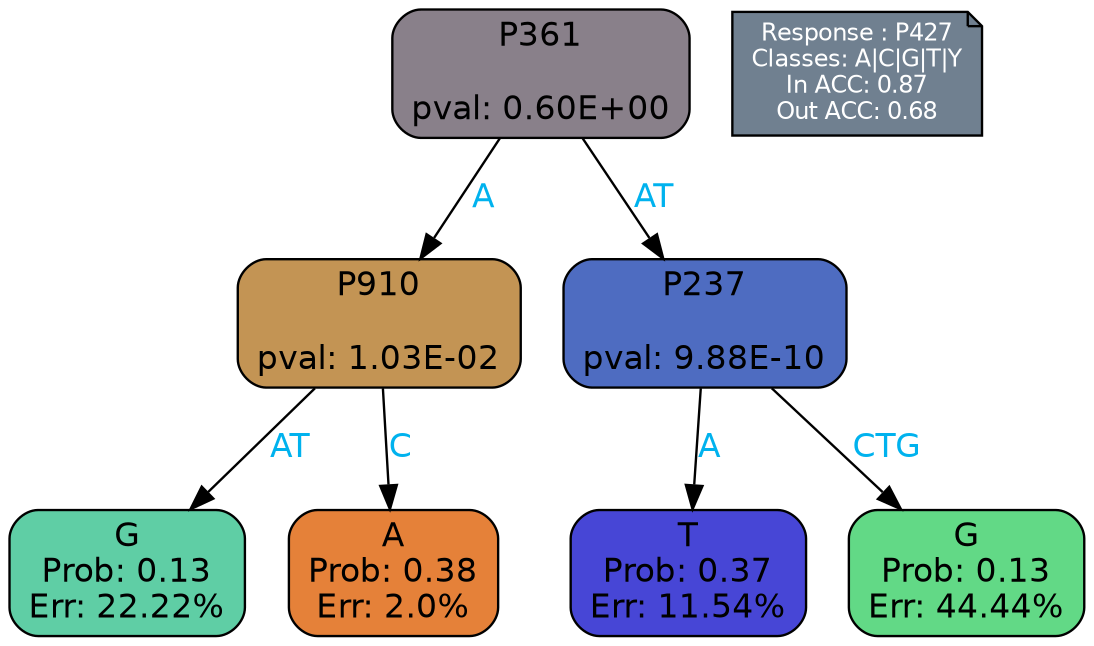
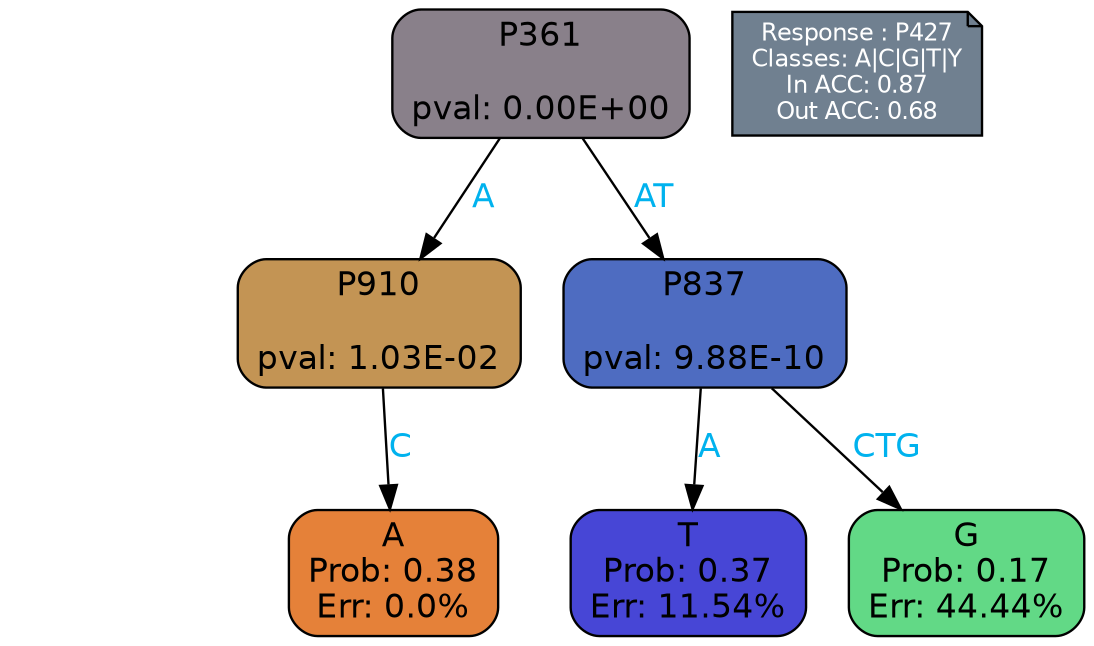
node "P361 pval: 0.60E+00": label "P361 pval: 0.60E+00" -> "P361 pval: 0.00E+00"
node "P237 pval: 9.88E-10": label "P237 pval: 9.88E-10" -> "P837 pval: 9.88E-10"
node "G Prob: 0.13 Err: 22.22%": removed
node "A Prob: 0.38 Err: 2.0%": label "A Prob: 0.38 Err: 2.0%" -> "A Prob: 0.38 Err: 0.0%"
node "G Prob: 0.13 Err: 44.44%": label "G Prob: 0.13 Err: 44.44%" -> "G Prob: 0.17 Err: 44.44%"
